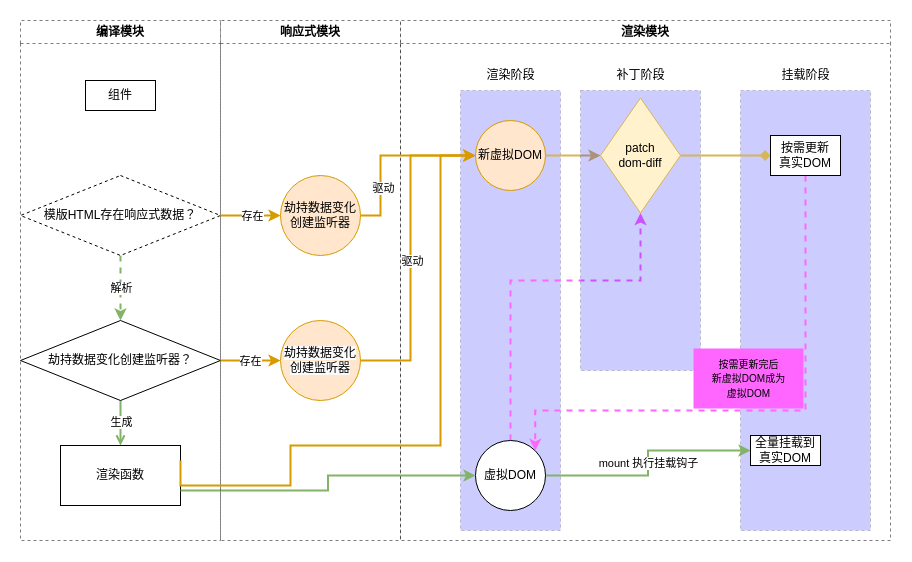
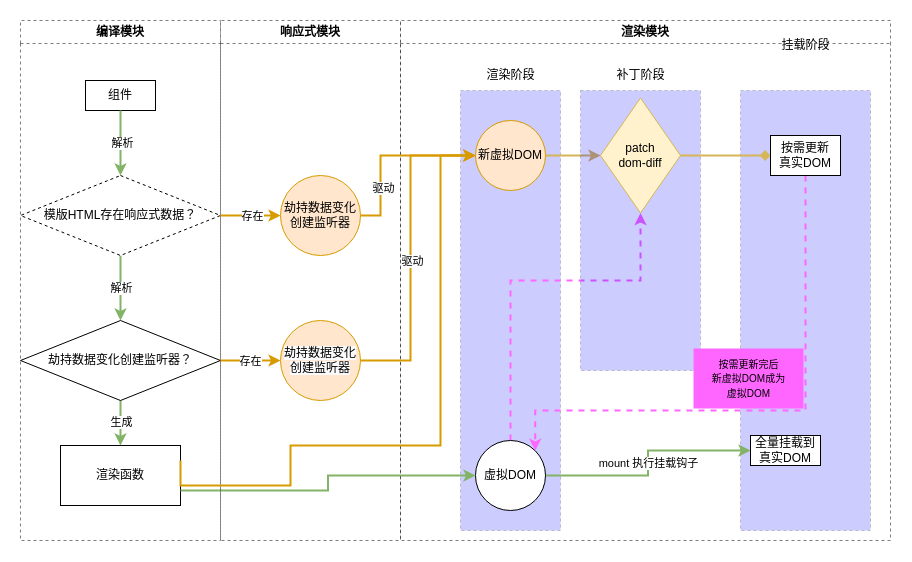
node "挂载阶段": moved (806, 76) -> (806, 46)
edge "组件" -> "模版HTML存在响应式数据？": added, label "解析"
edge "模版HTML存在响应式数据？" -> "劫持数据变化创建监听器？": style dashed -> solid
edge "劫持数据变化创建监听器？" -> "渲染函数": arrowhead open -> classic
